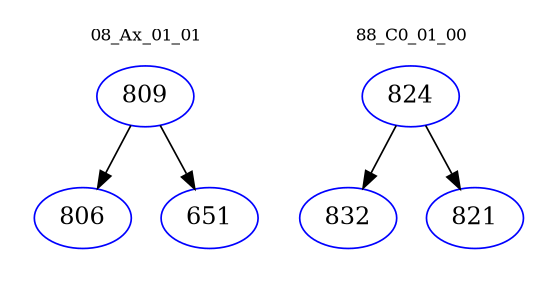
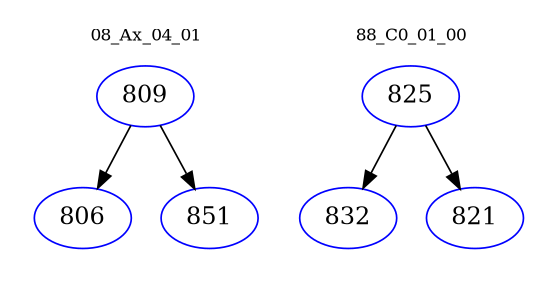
cluster "08_Ax_01_01": label "08_Ax_01_01" -> "08_Ax_04_01"
node "824": label "824" -> "825"
node "651": label "651" -> "851"
